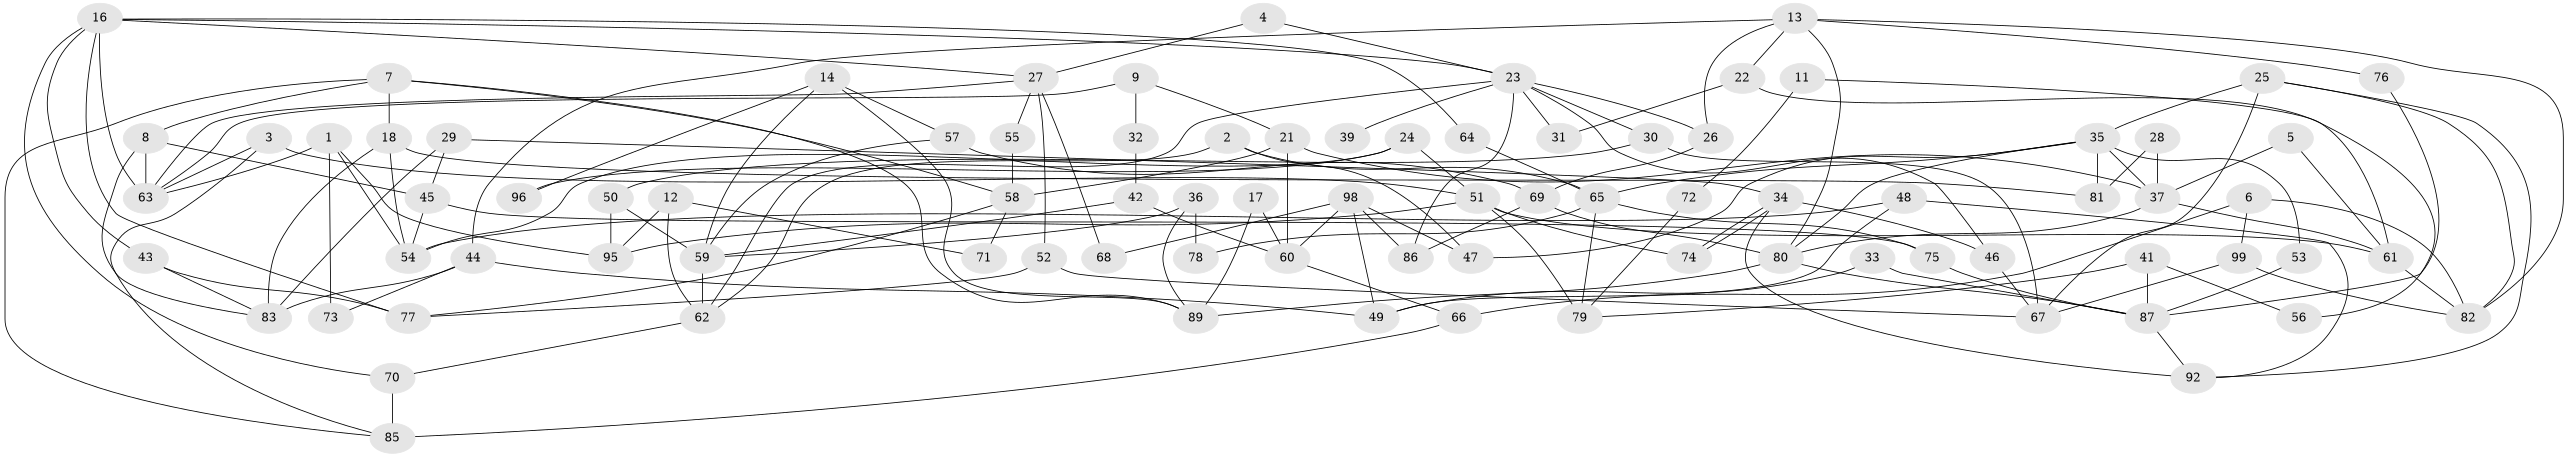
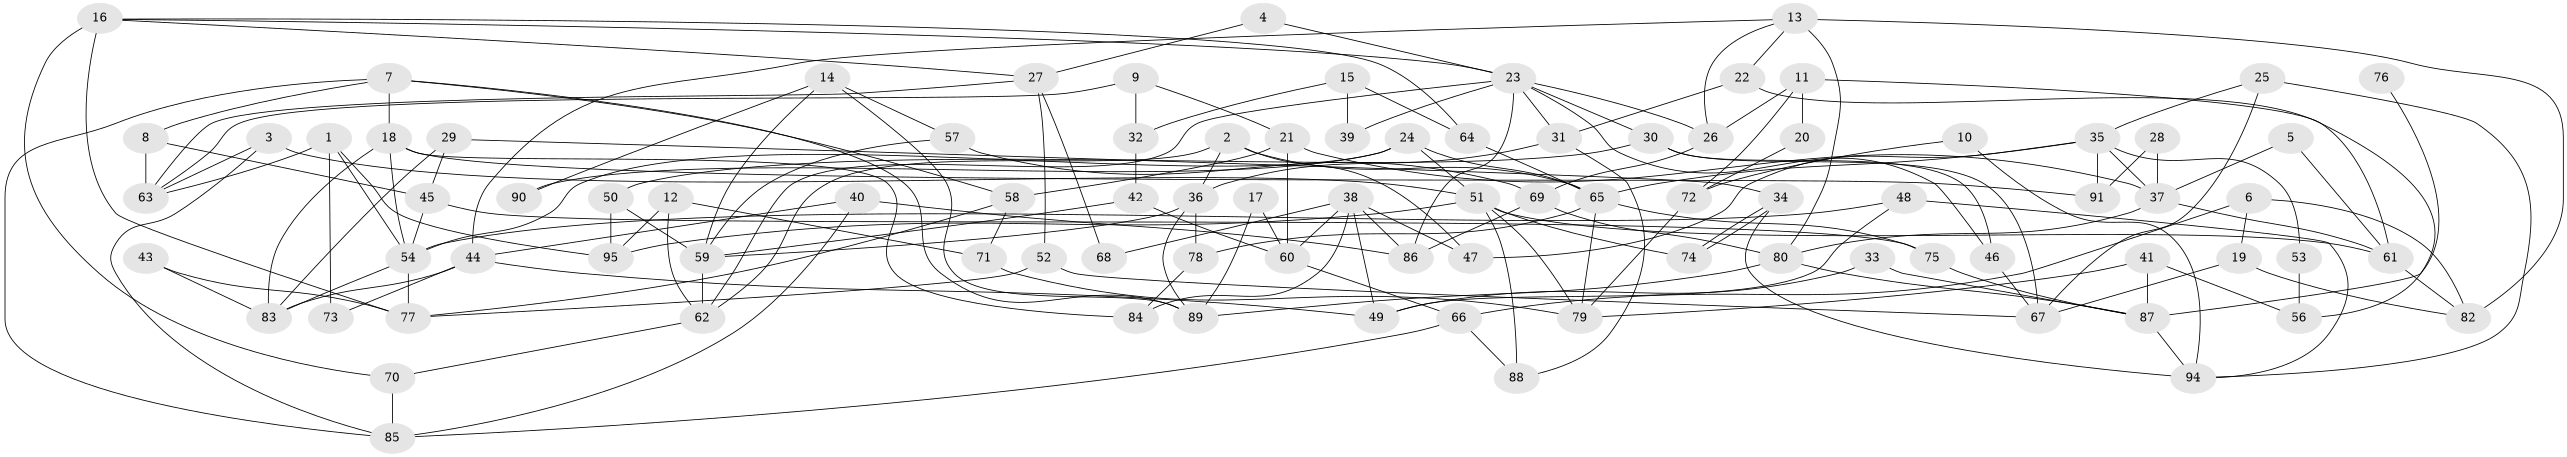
edge "13" -- "76": removed
node "15": added
edge "11" -- "26": added
edge "16" -- "63": removed
edge "25" -- "82": removed
node "55": removed
node "20": added
node "10": added
edge "16" -- "43": removed
edge "31" -- "36": added
edge "35" -- "80": removed
edge "2" -- "36": added
edge "24" -- "65": added
node "96": label "96" -> "90"
node "40": added
node "98": label "98" -> "38"
node "81": label "81" -> "91"
edge "34" -- "46": now "30" -- "46"
node "99": label "99" -> "19"
edge "8" -- "83": now "54" -- "83"
edge "54" -- "77": added
edge "53" -- "87": now "53" -- "56"
edge "71" -- "79": added
node "84": added
node "88": added
node "92": label "92" -> "94"
